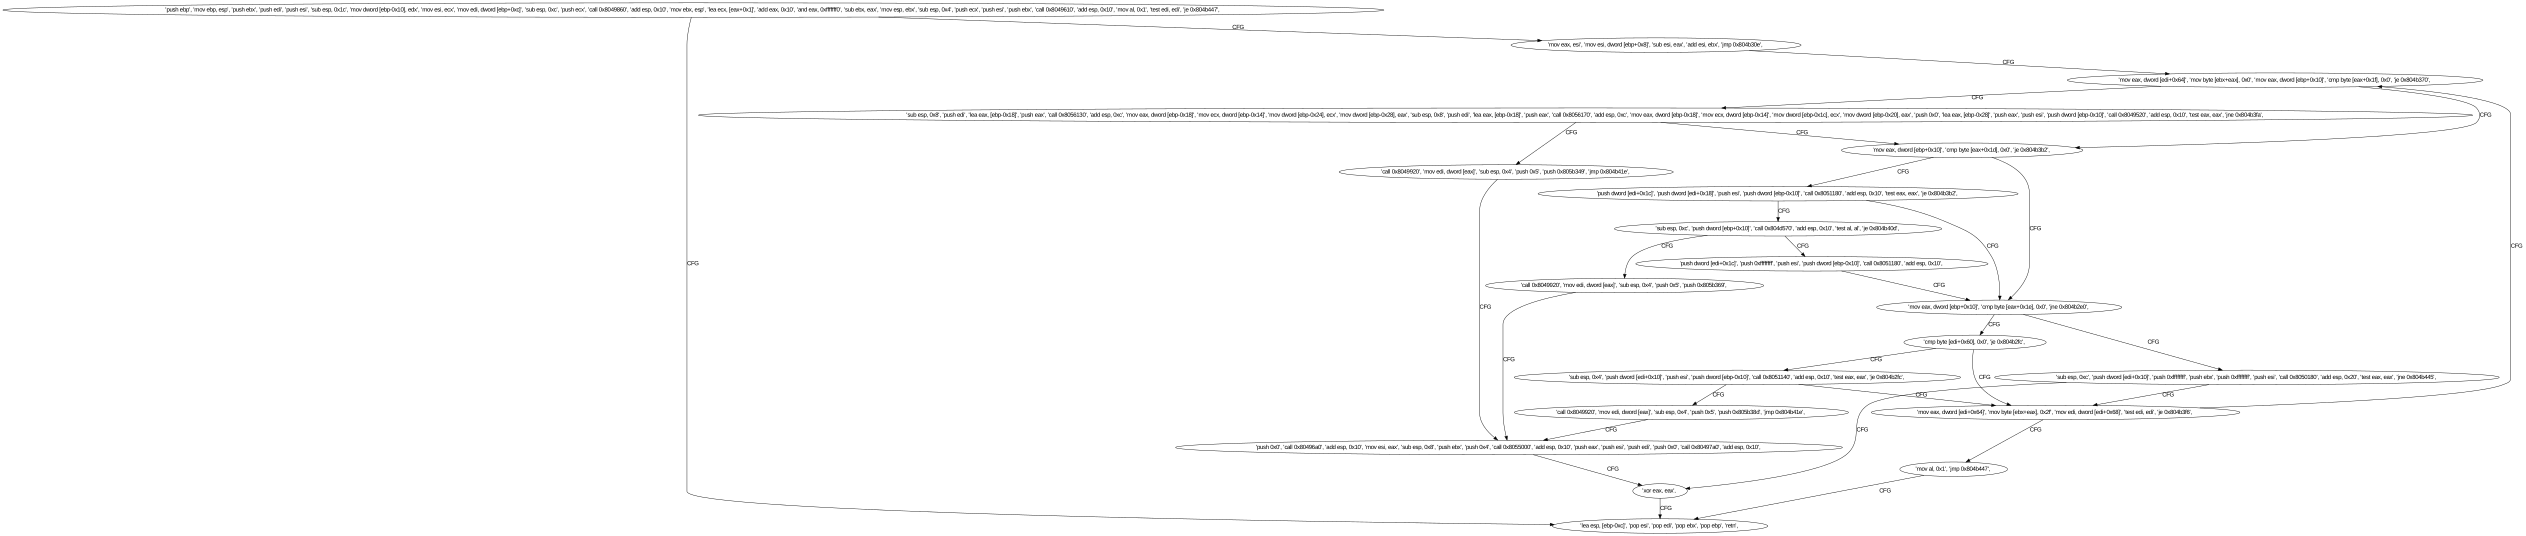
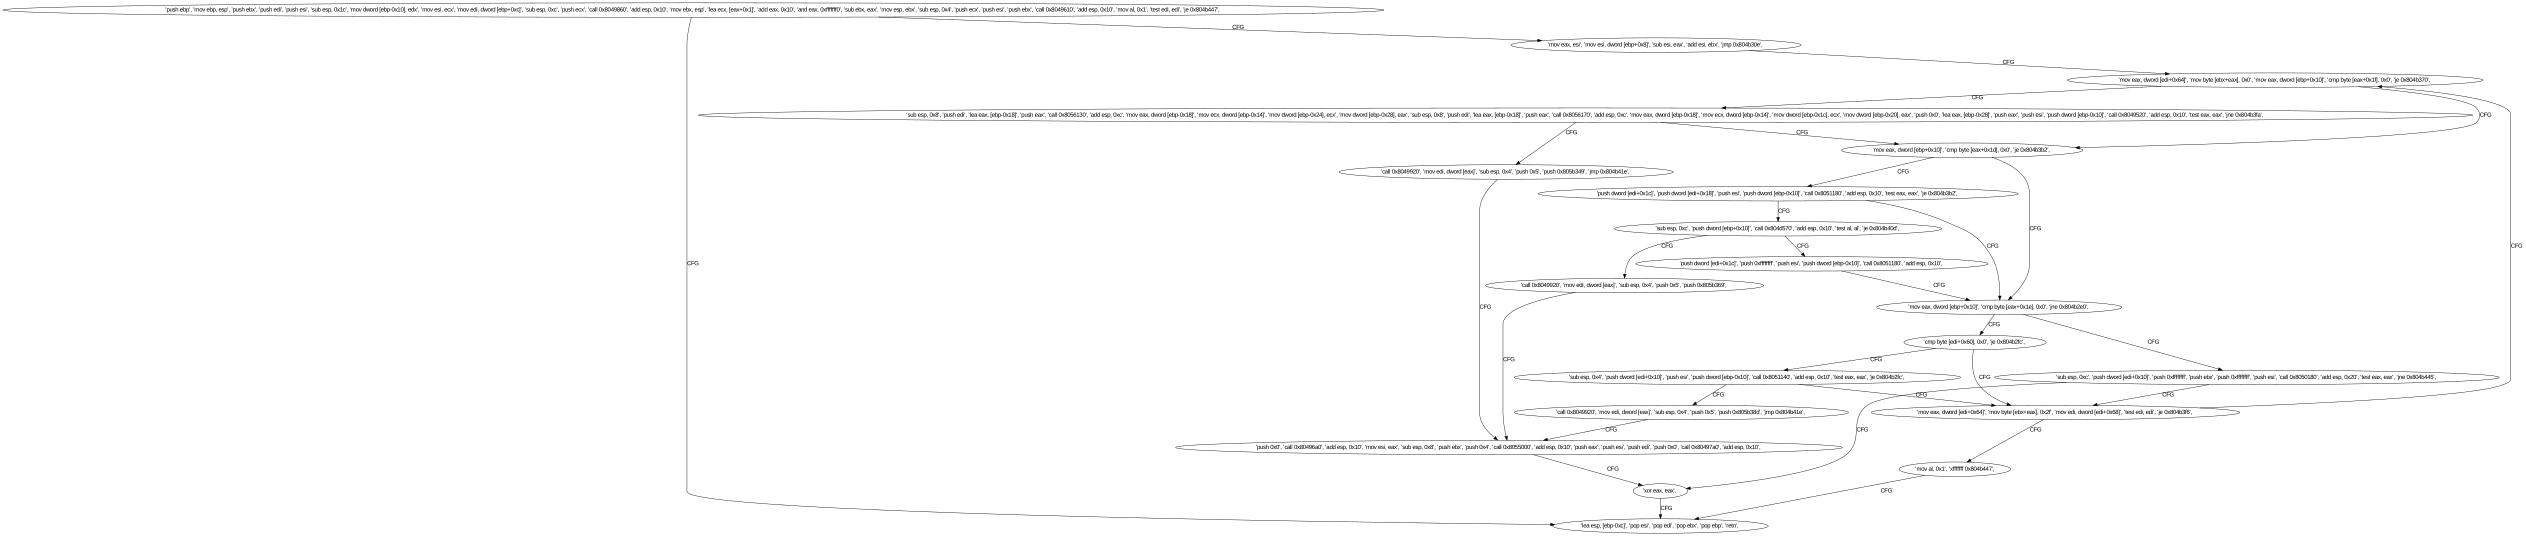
node "'mov al, 0x1', 'jmp 0x804b447',": label "'mov al, 0x1', 'jmp 0x804b447'," -> "'mov al, 0x1', 'xfffffff 0x804b447',"
